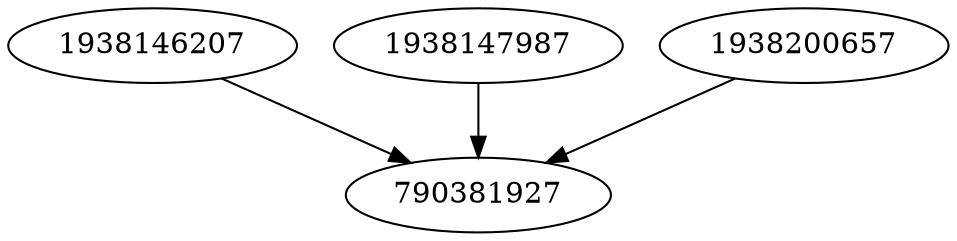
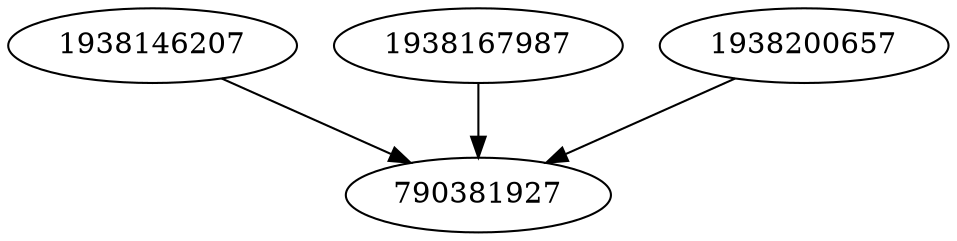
node "1938147987": label "1938147987" -> "1938167987"
